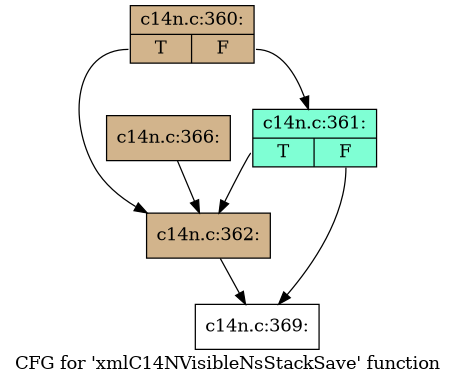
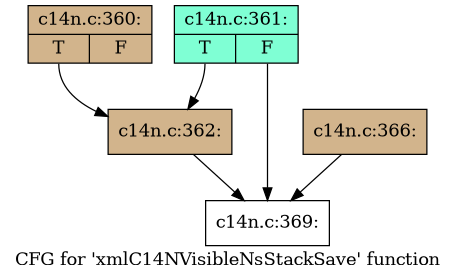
edge "c14n.c:360:" -> "c14n.c:361:": removed
edge "c14n.c:366:" -> "c14n.c:362:": now "c14n.c:366:" -> "c14n.c:369:"
